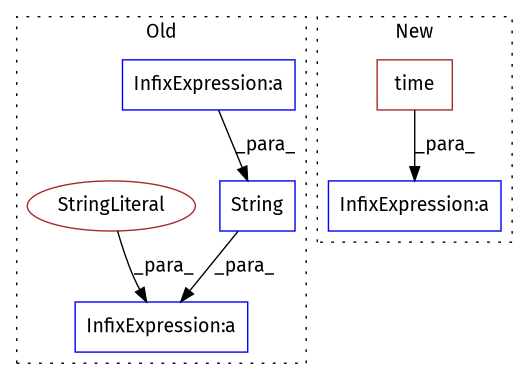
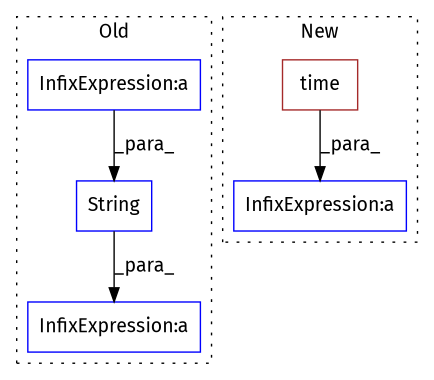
node "StringLiteral": removed
